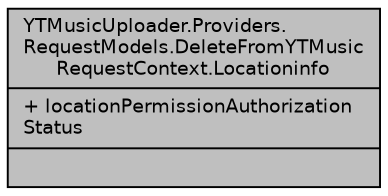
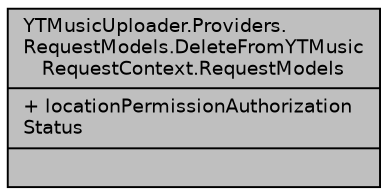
node "YTMusicUploader.Providers.": text "RequestContext.Locationinfo" -> "RequestContext.RequestModels"
